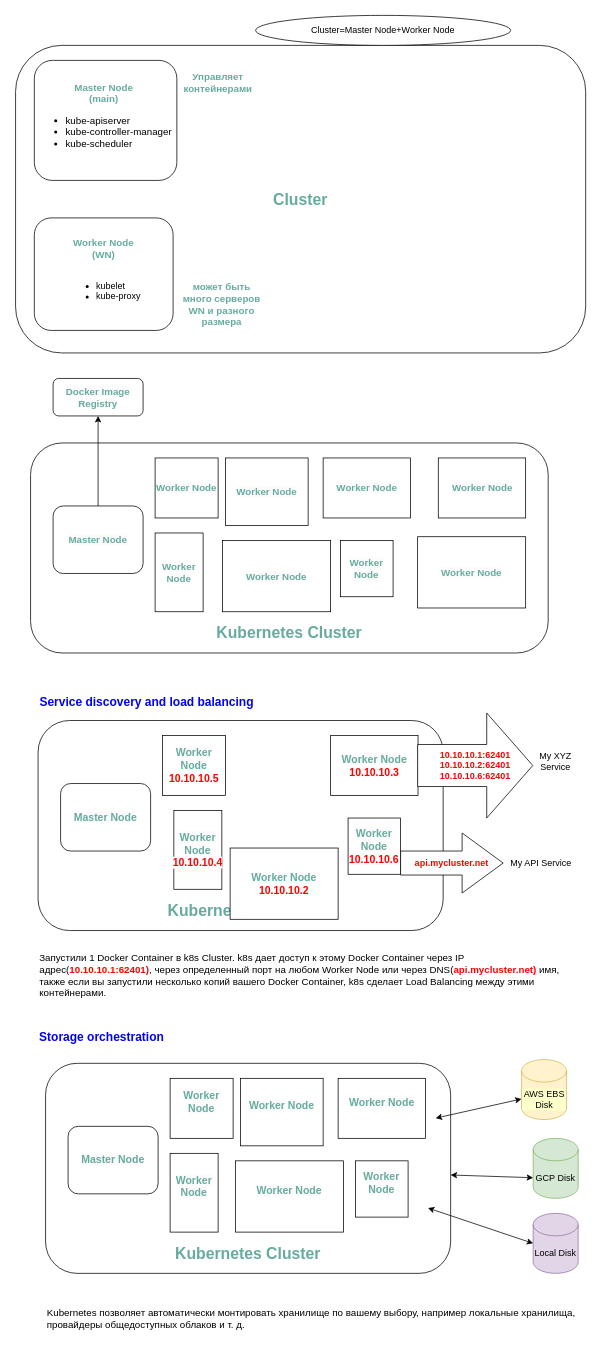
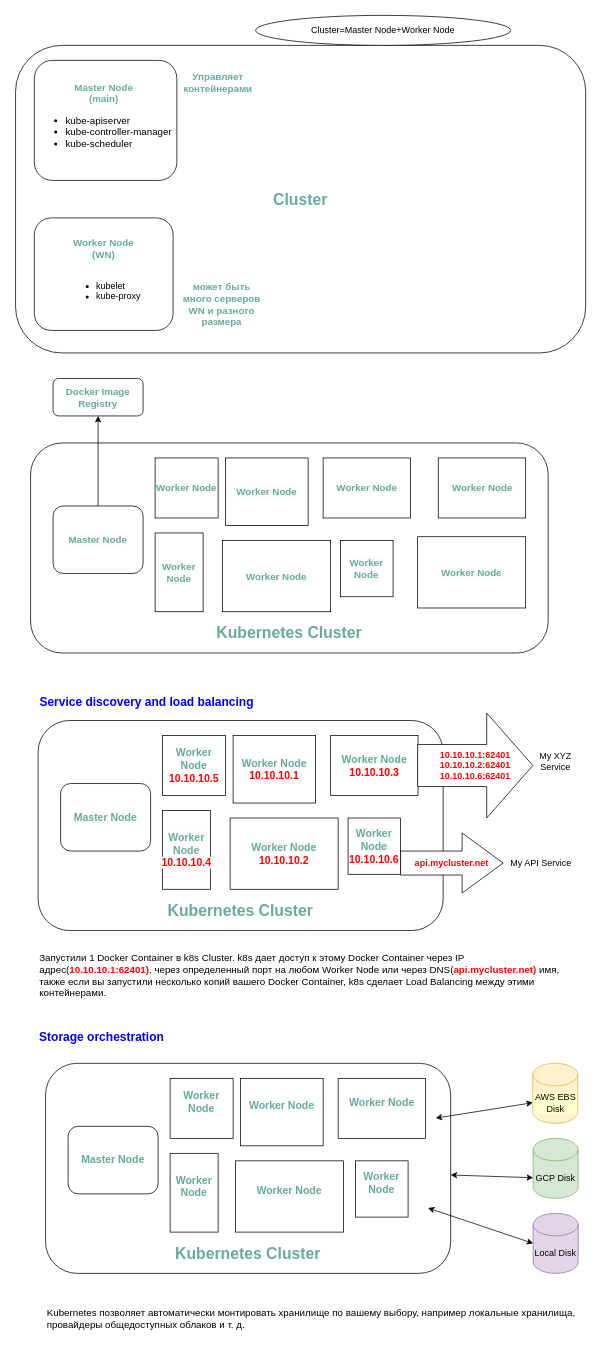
node "Worker Node 10.10.10.1": added
node "Worker Node 10.10.10.4": moved (198, 850) -> (186, 850)
node "Worker Node 10.10.10.2": moved (284, 884) -> (284, 854)
node "AWS EBS Disk": moved (544, 1089) -> (555, 1093)
